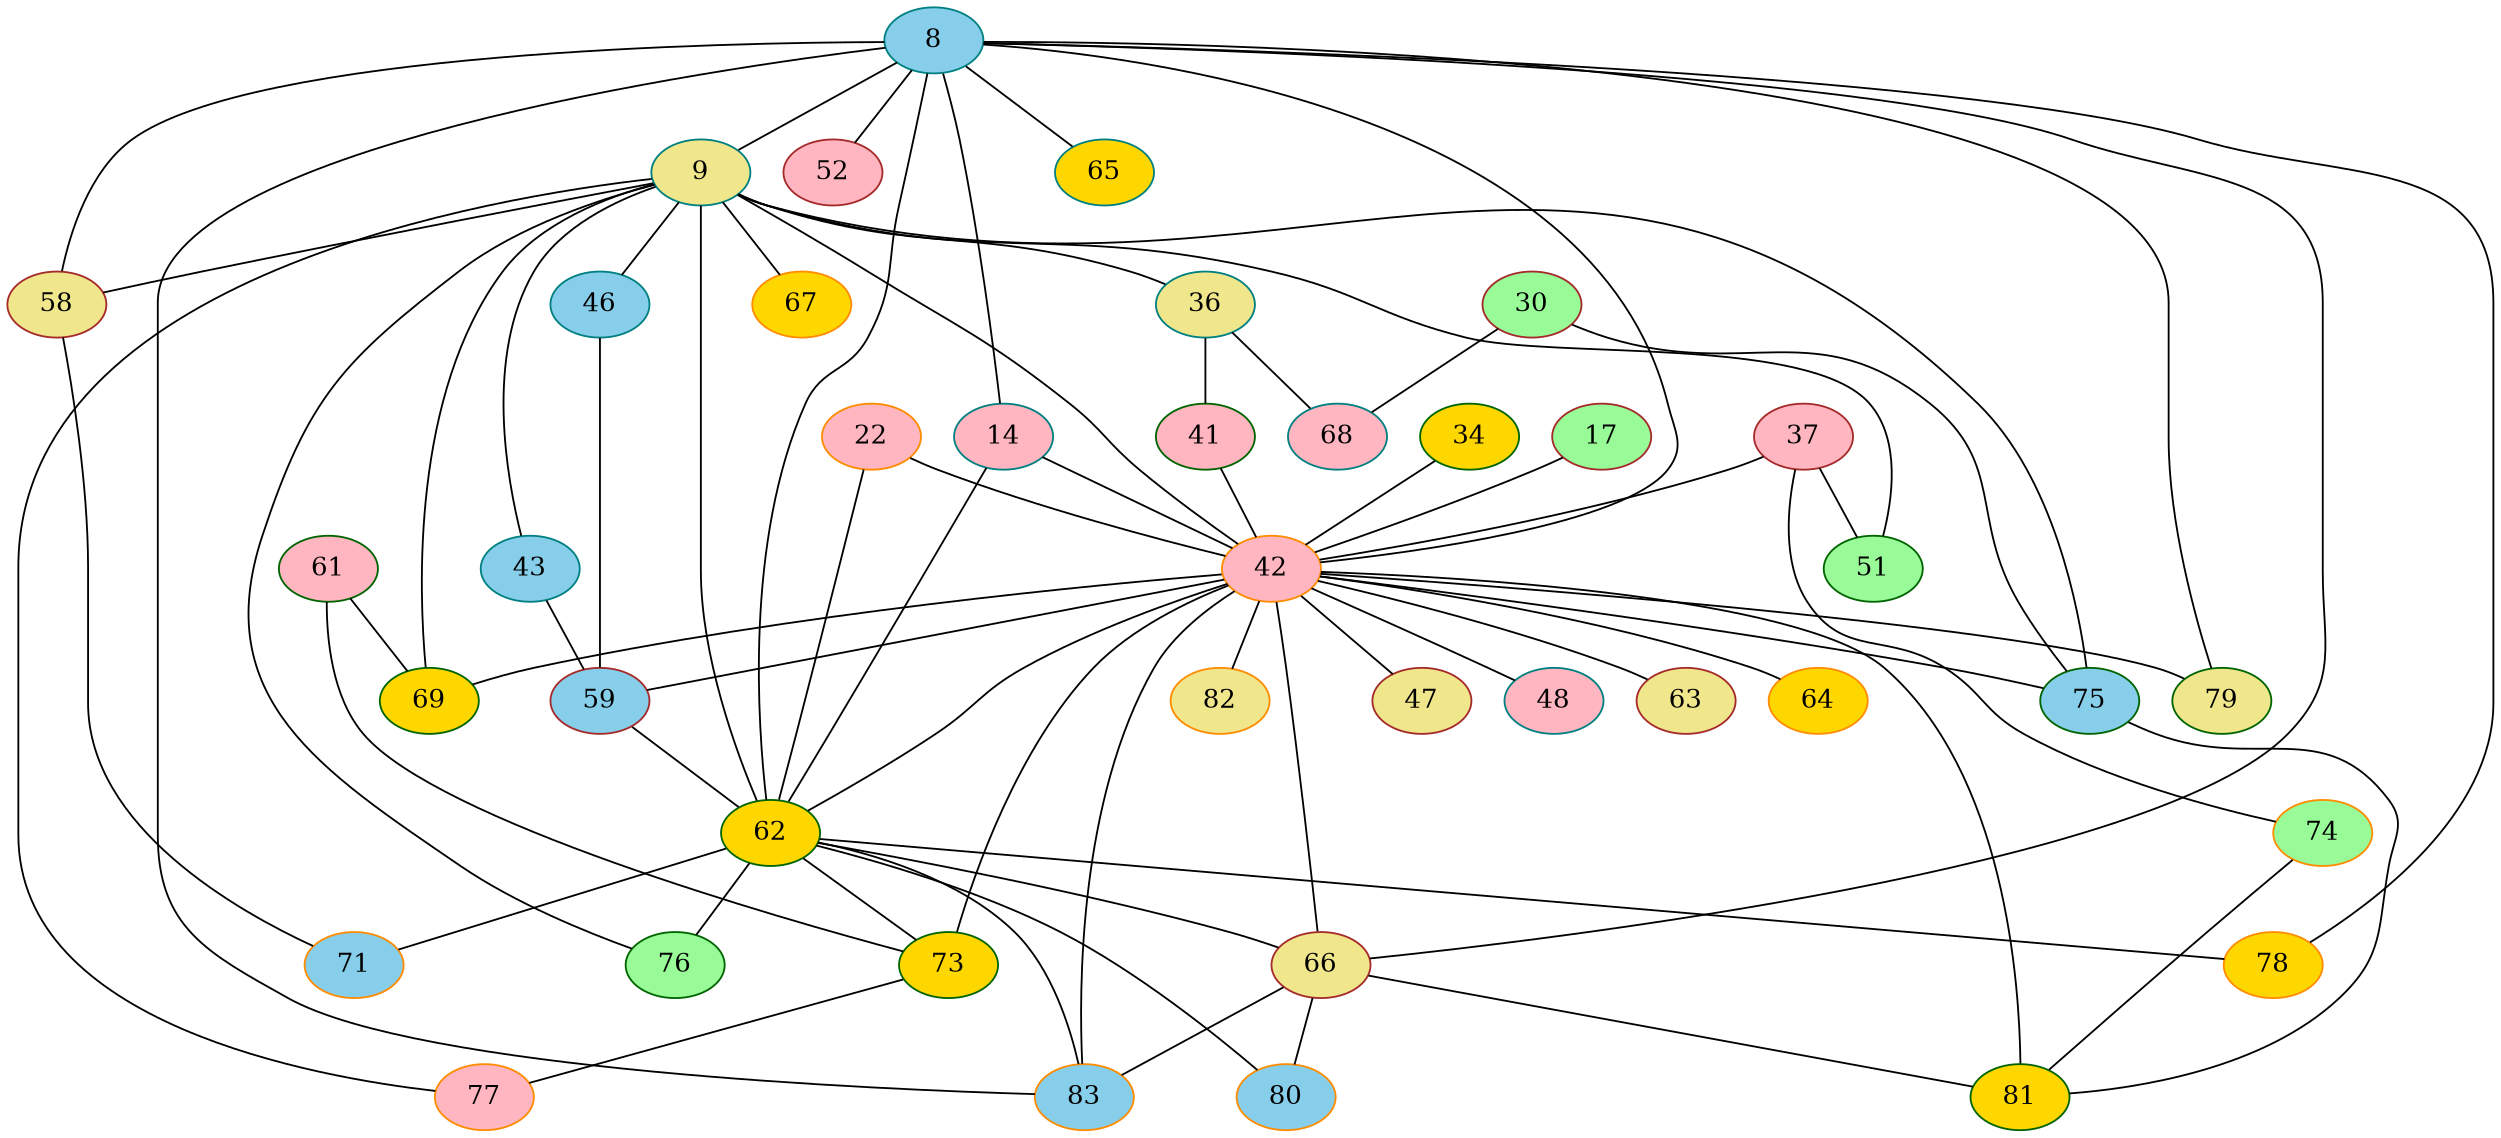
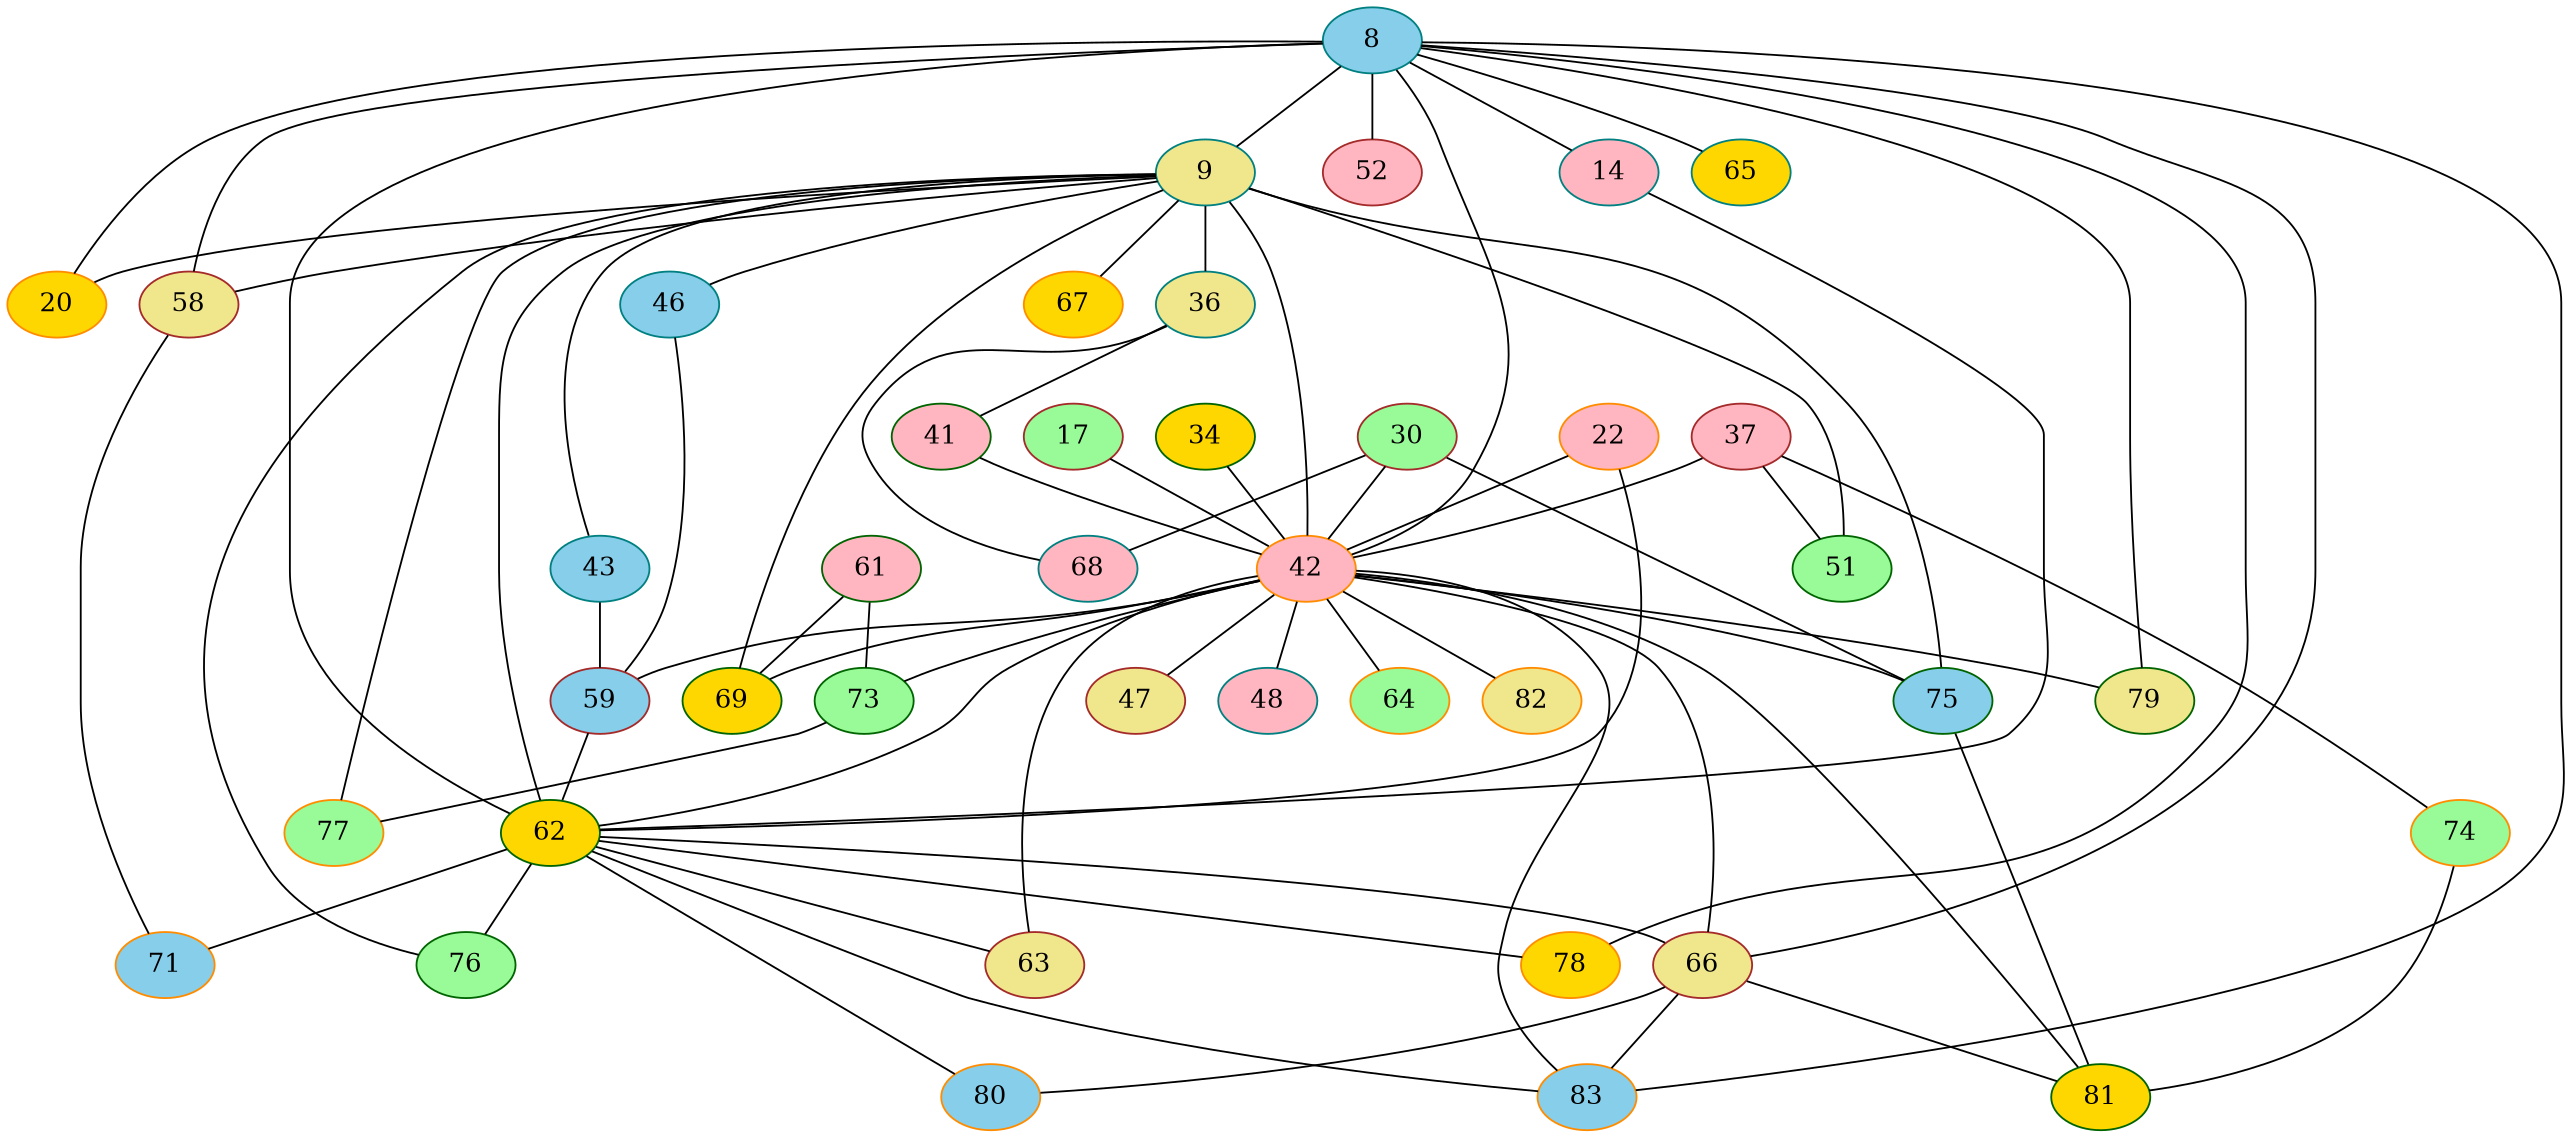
node "20": added
edge "14" -- "42": now "30" -- "42"
node "64": fillcolor gold -> palegreen
edge "62" -- "73": now "62" -- "63"
node "73": fillcolor gold -> palegreen
node "77": fillcolor lightpink -> palegreen
